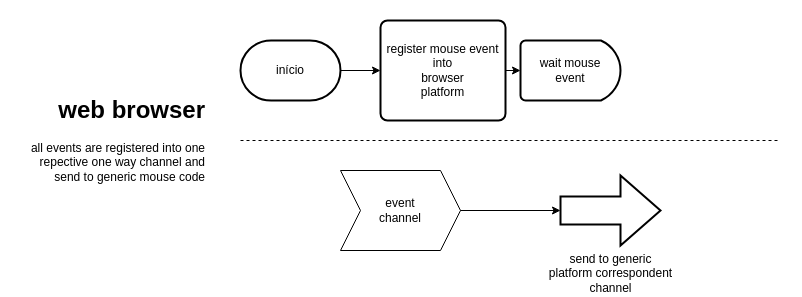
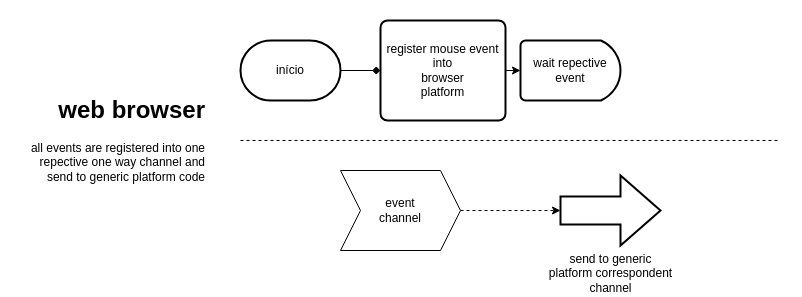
edge "início" -> "register mouse event into browser platform": arrowhead classic -> diamond
node "wait mouse event": label "wait mouse event" -> "wait repective event"
node "web browserall events are registered into one repective one way channel and send to generic mouse code": label "web browserall events are registered into one repective one way channel and send to generic mouse code" -> "web browserall events are registered into one repective one way channel and send to generic platform code"
edge "event channel" -> "send to generic platform correspondent channel": style solid -> dashed
